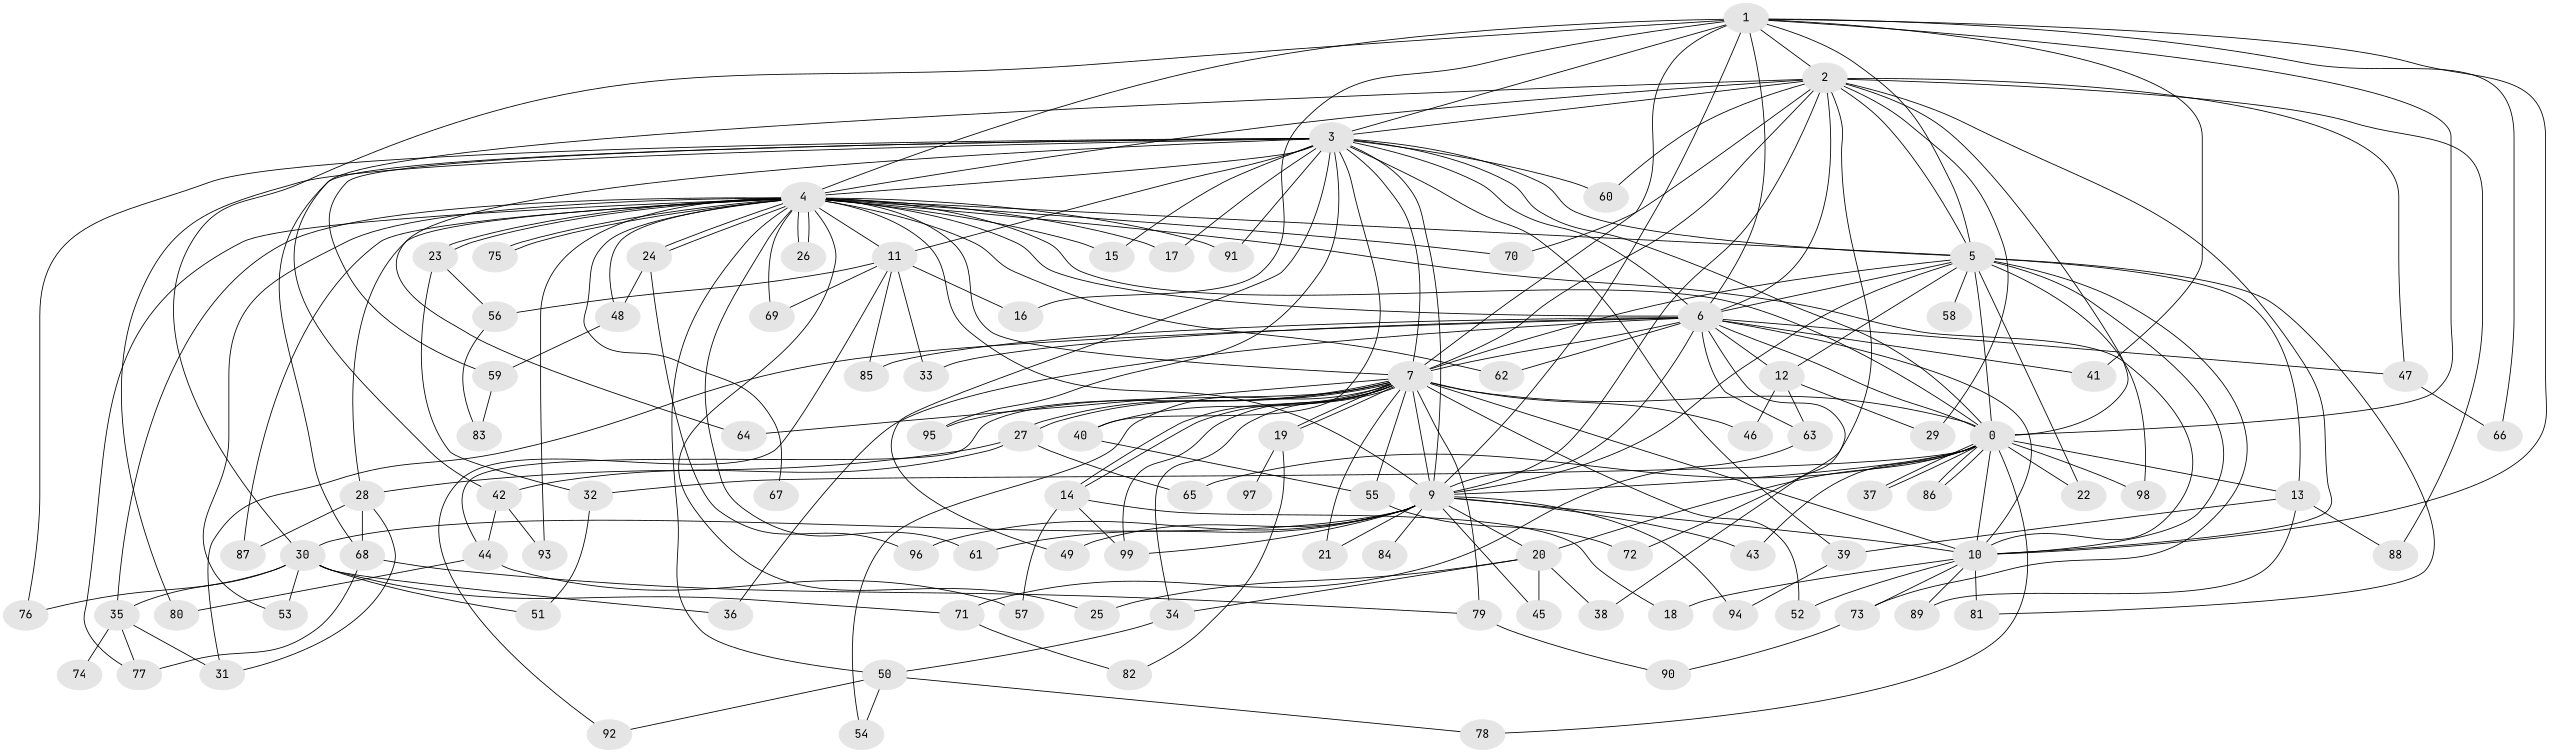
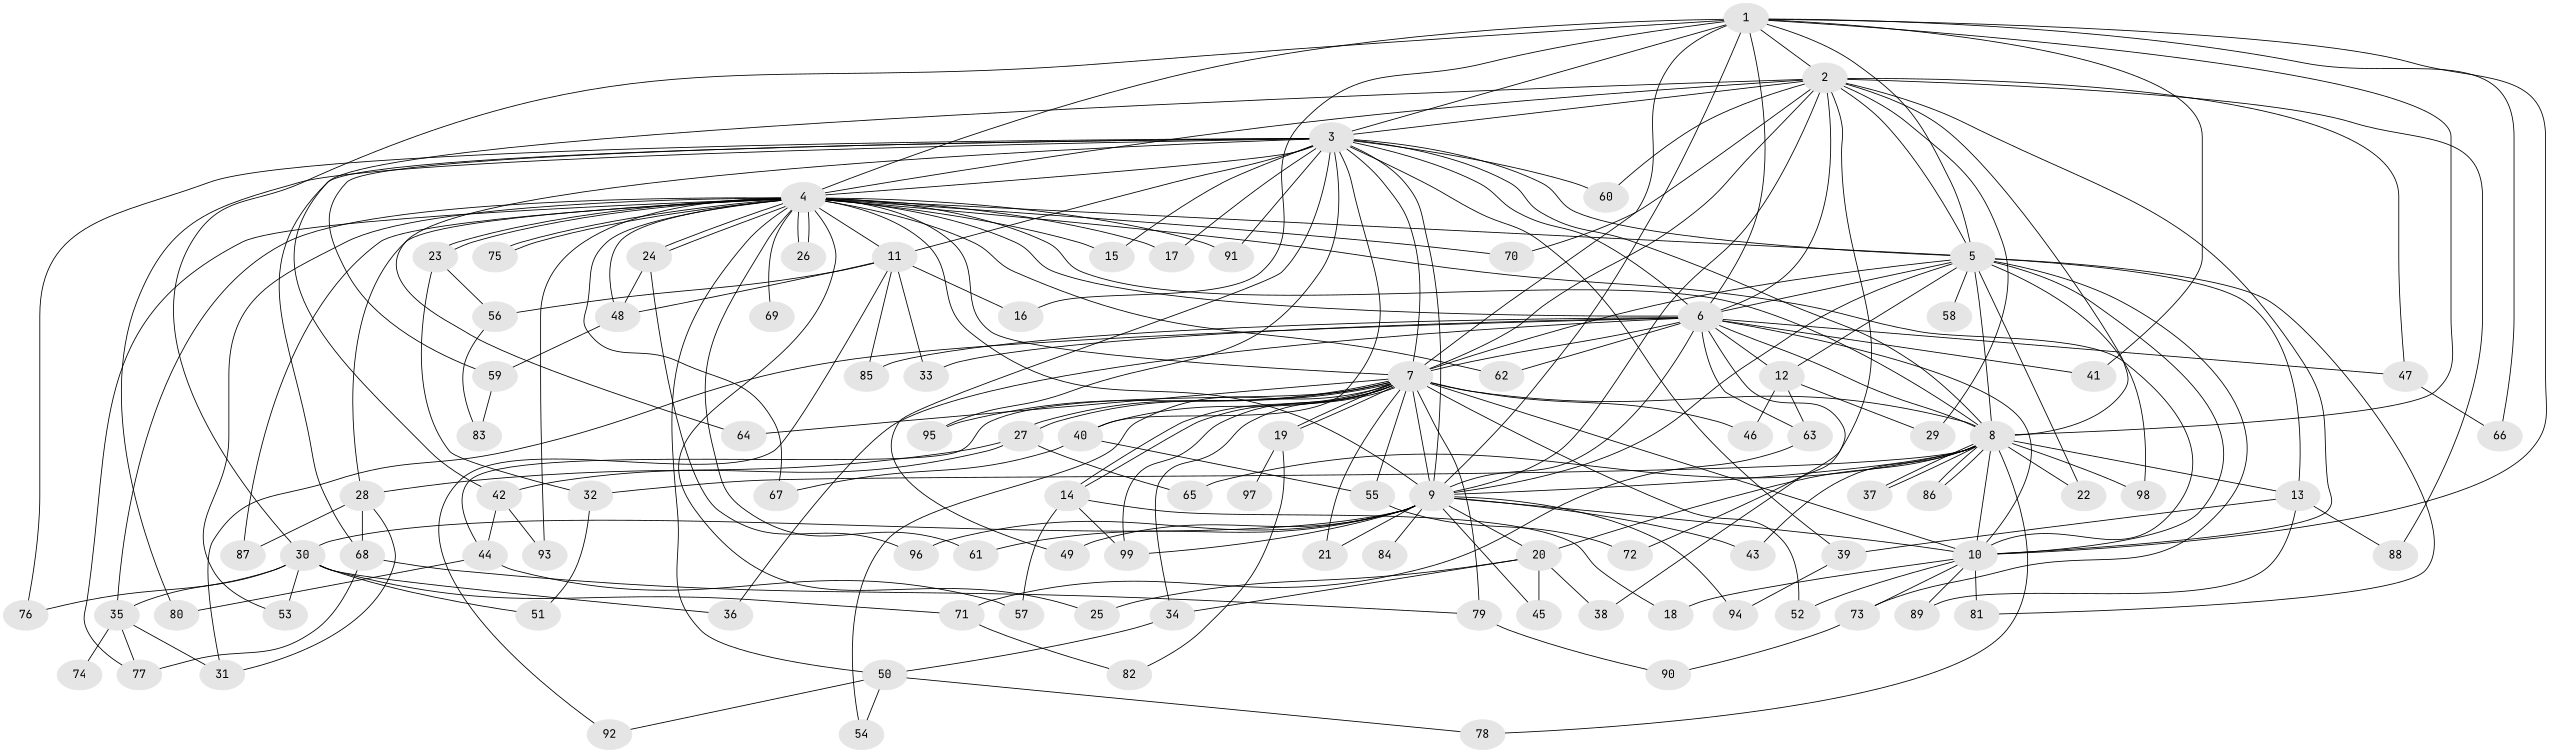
edge "11" -- "69": now "11" -- "48"
node "0": label "0" -> "8"
edge "40" -- "67": added
